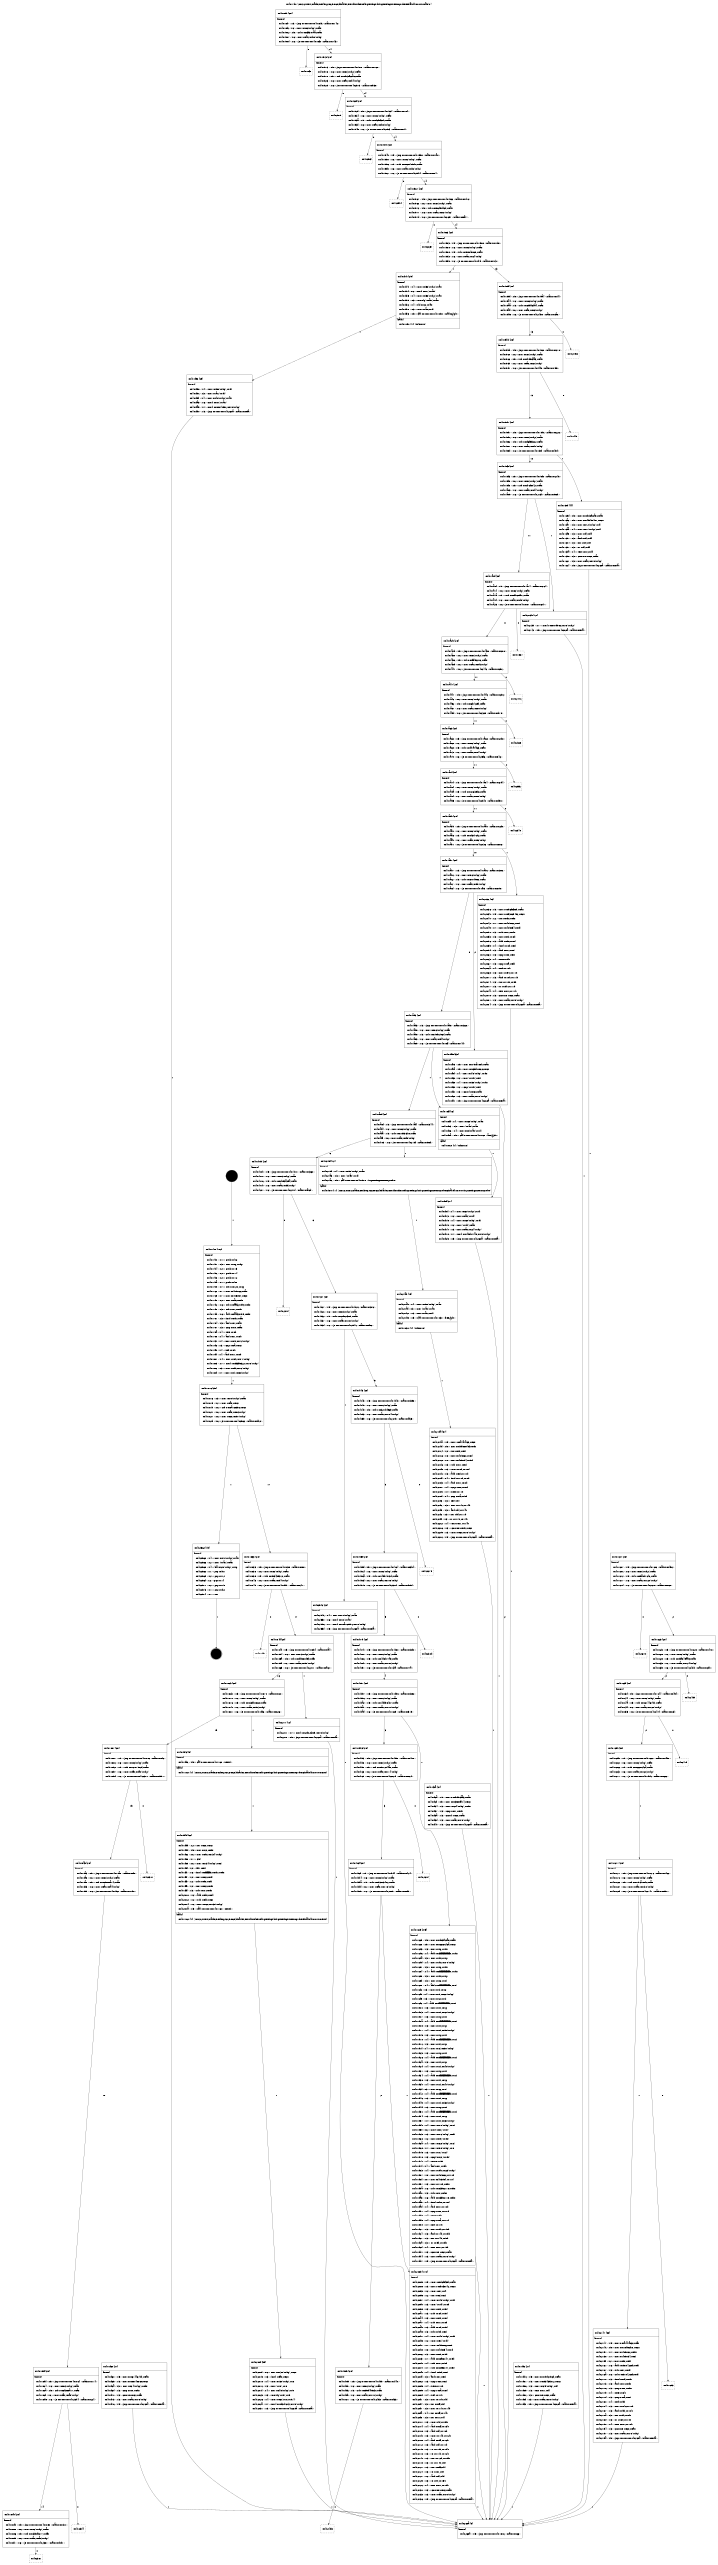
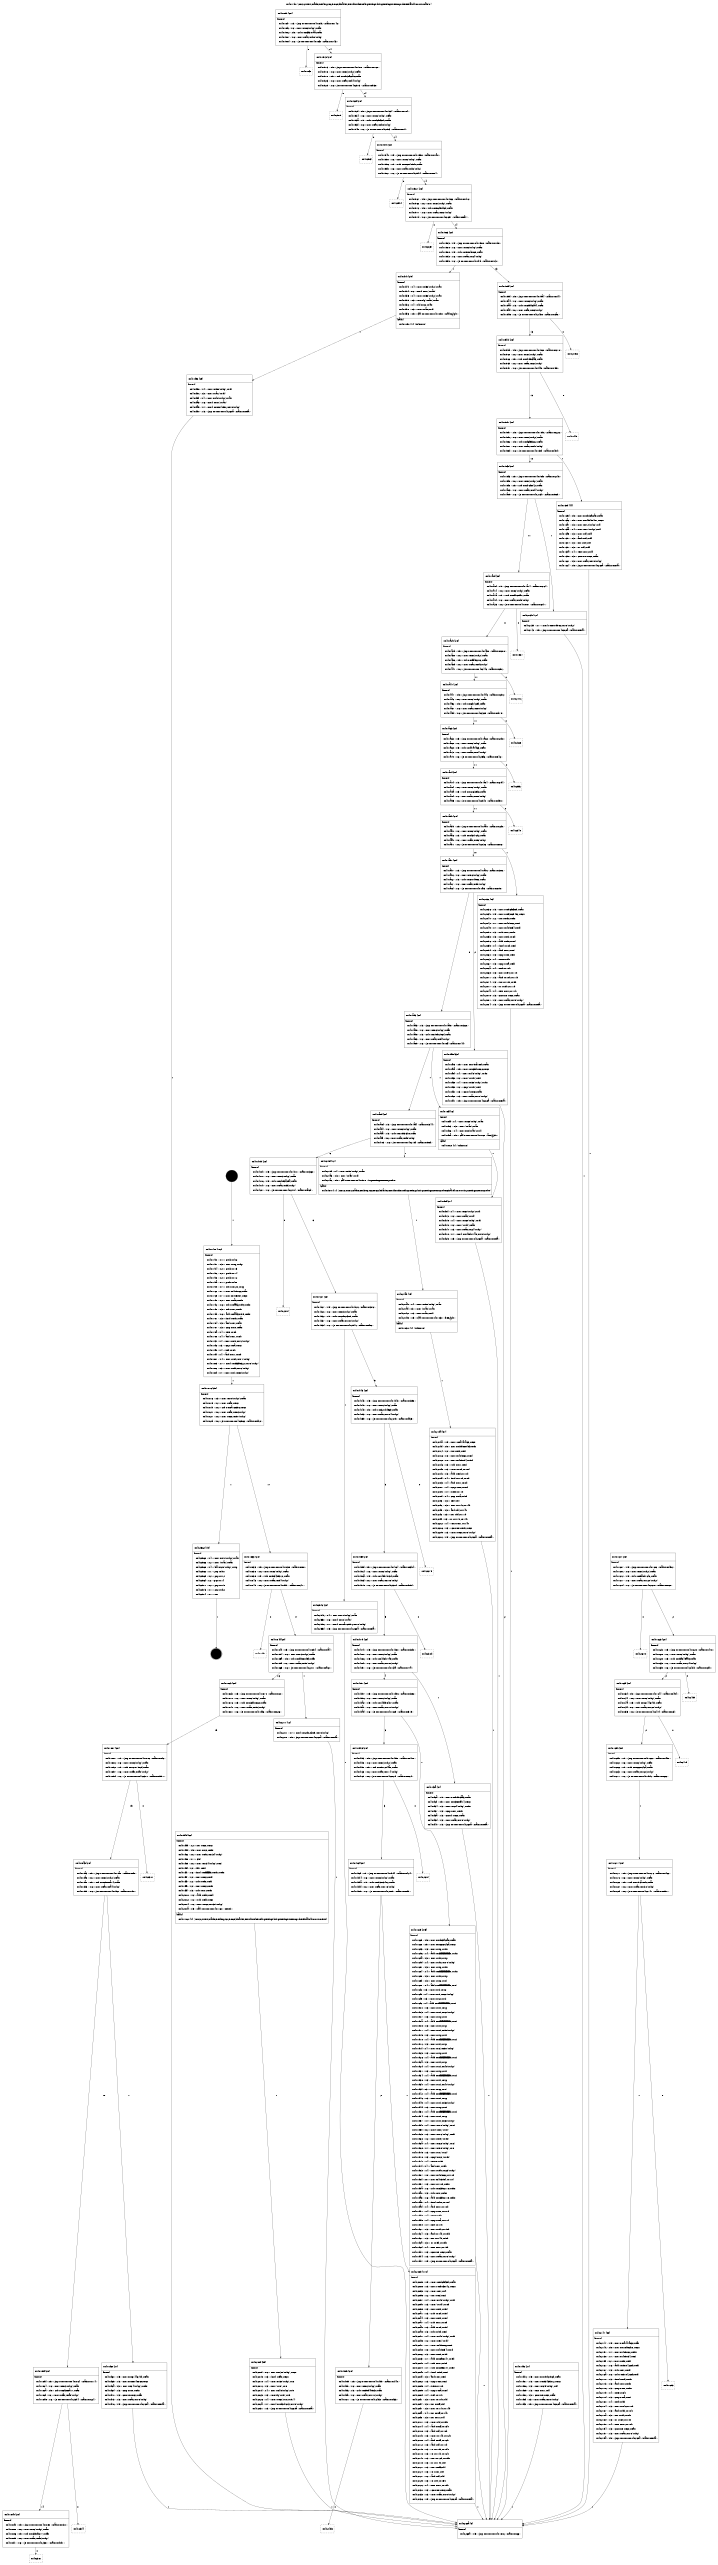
edge "0x401b7b [28]" -> "0x401f2a [27]": added, label "1"
node "0x401fd6 [5]": removed
edge "0x4018a3 [28]" -> "0x401f60 [27]": added, label "1"
